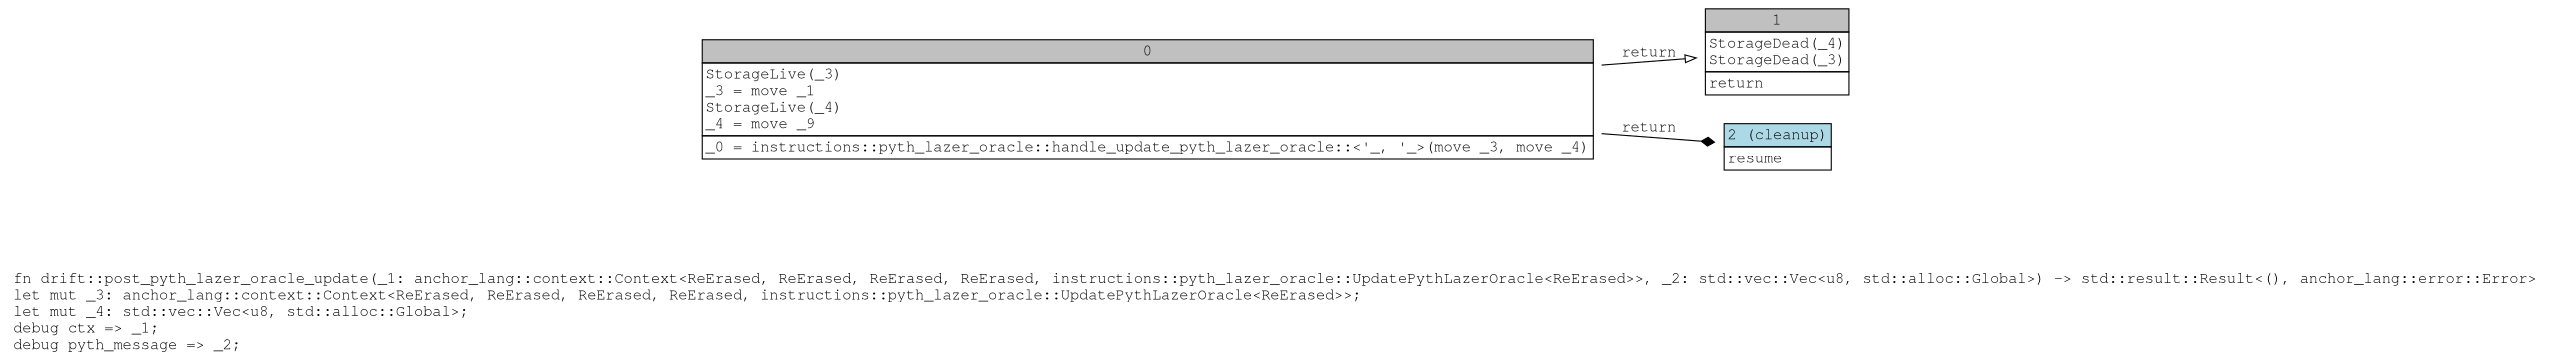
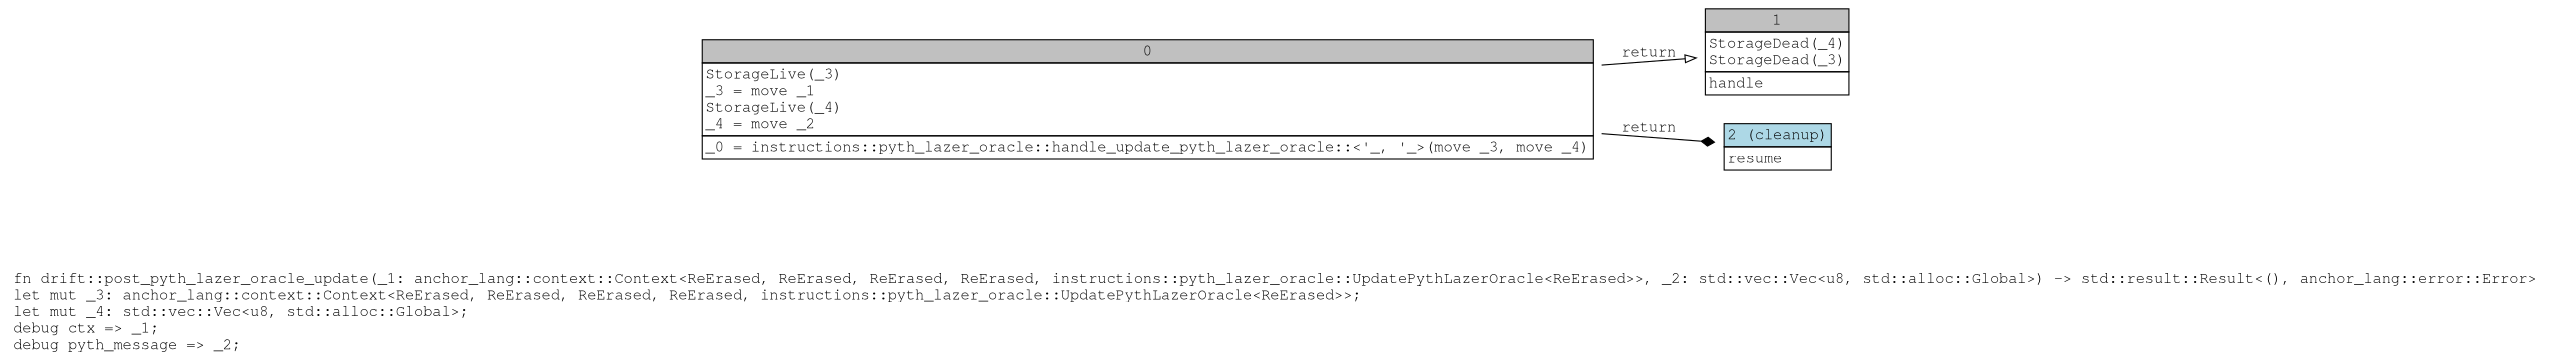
node "1": text "return" -> "handle"
node "0": text "_4 = move _9" -> "_4 = move _2"
